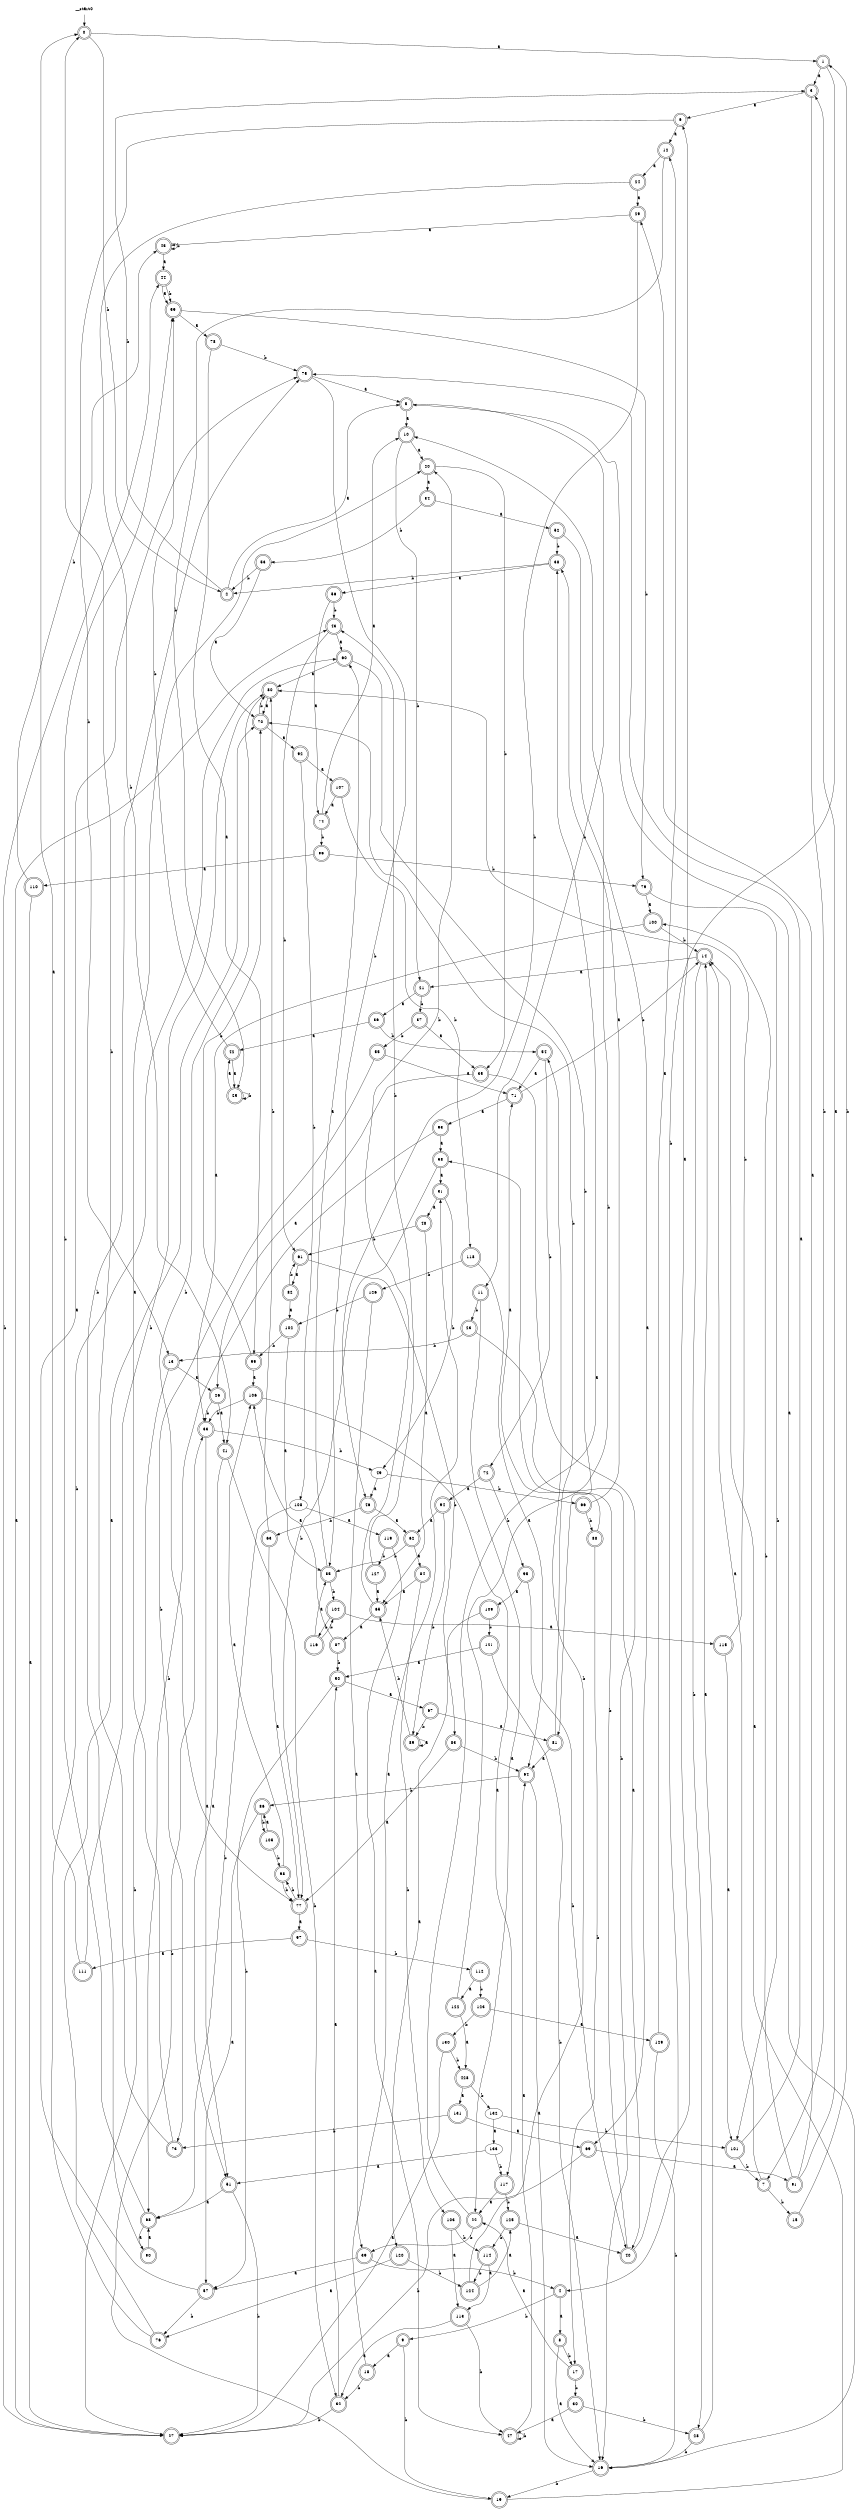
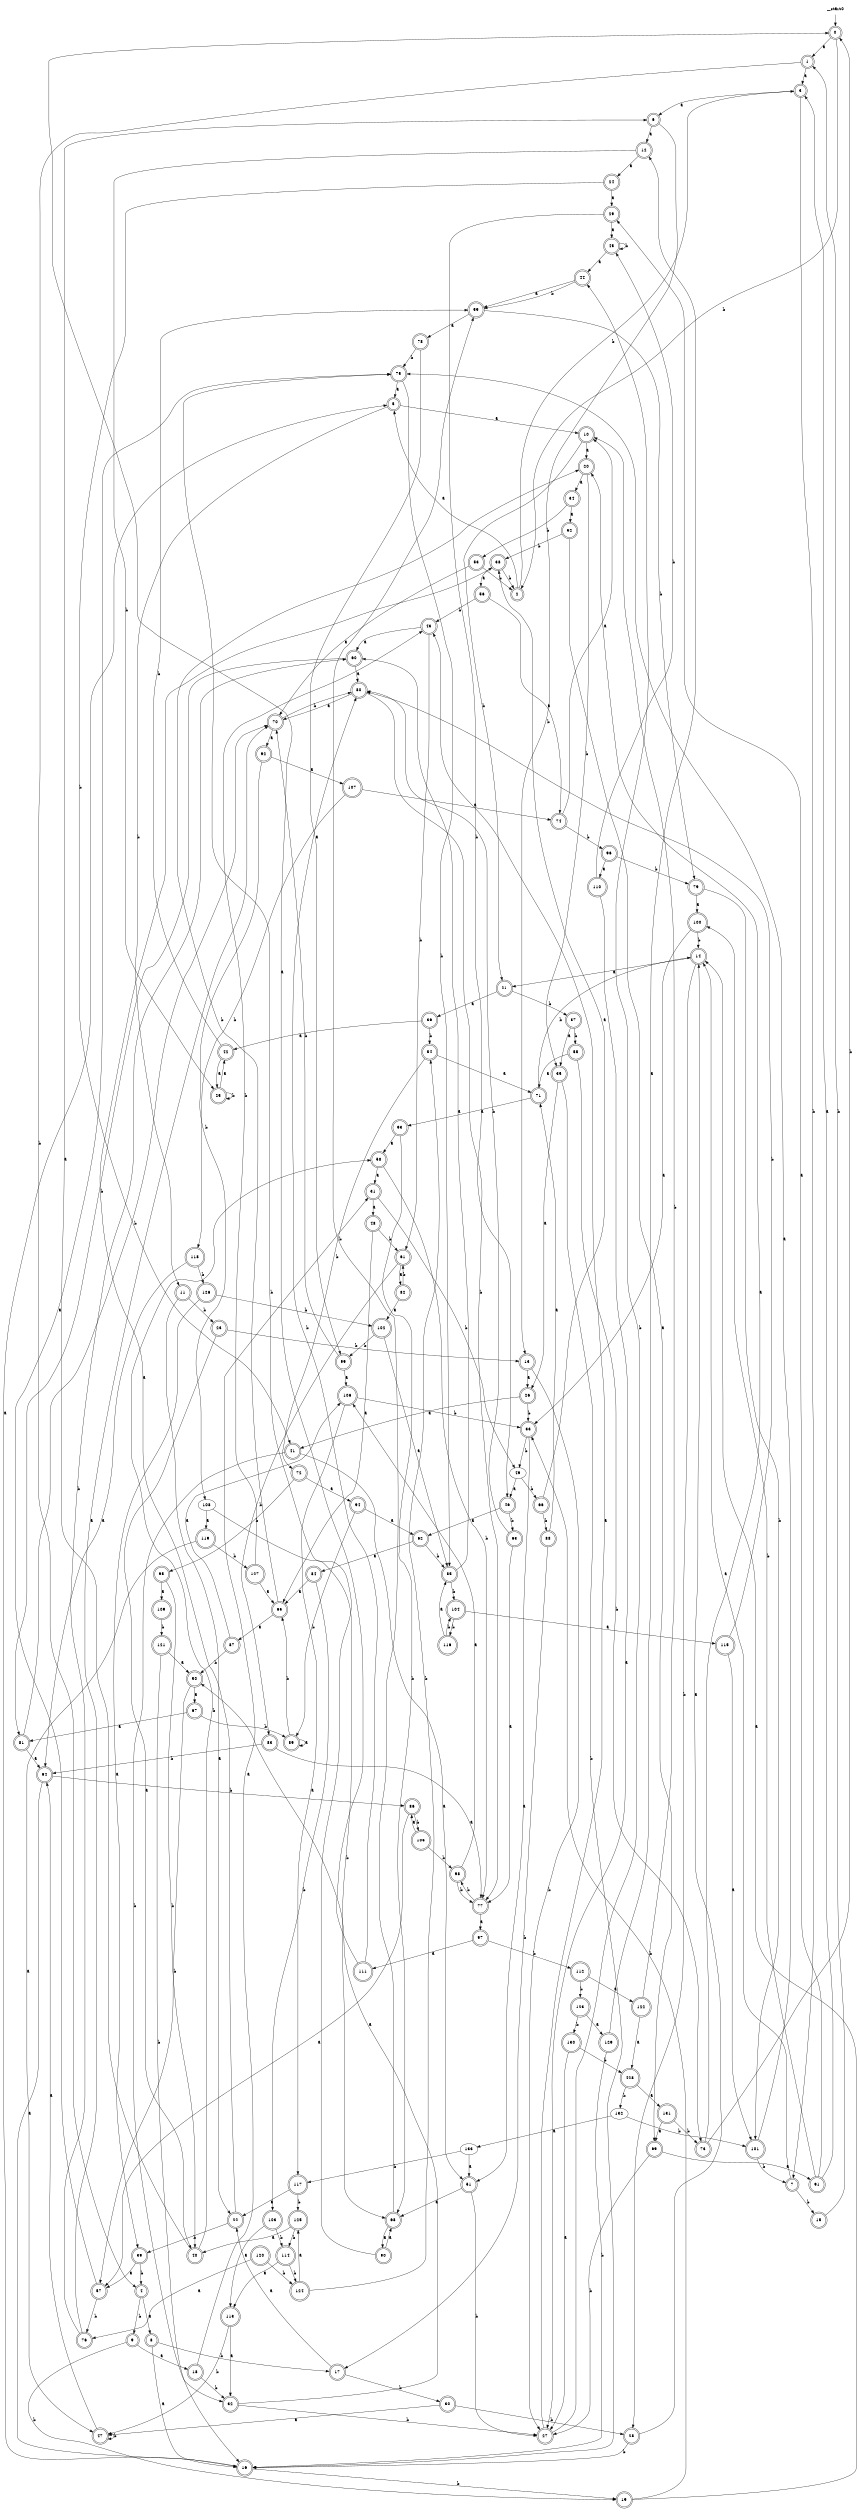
edge "109" -> "120": removed, label "a"
